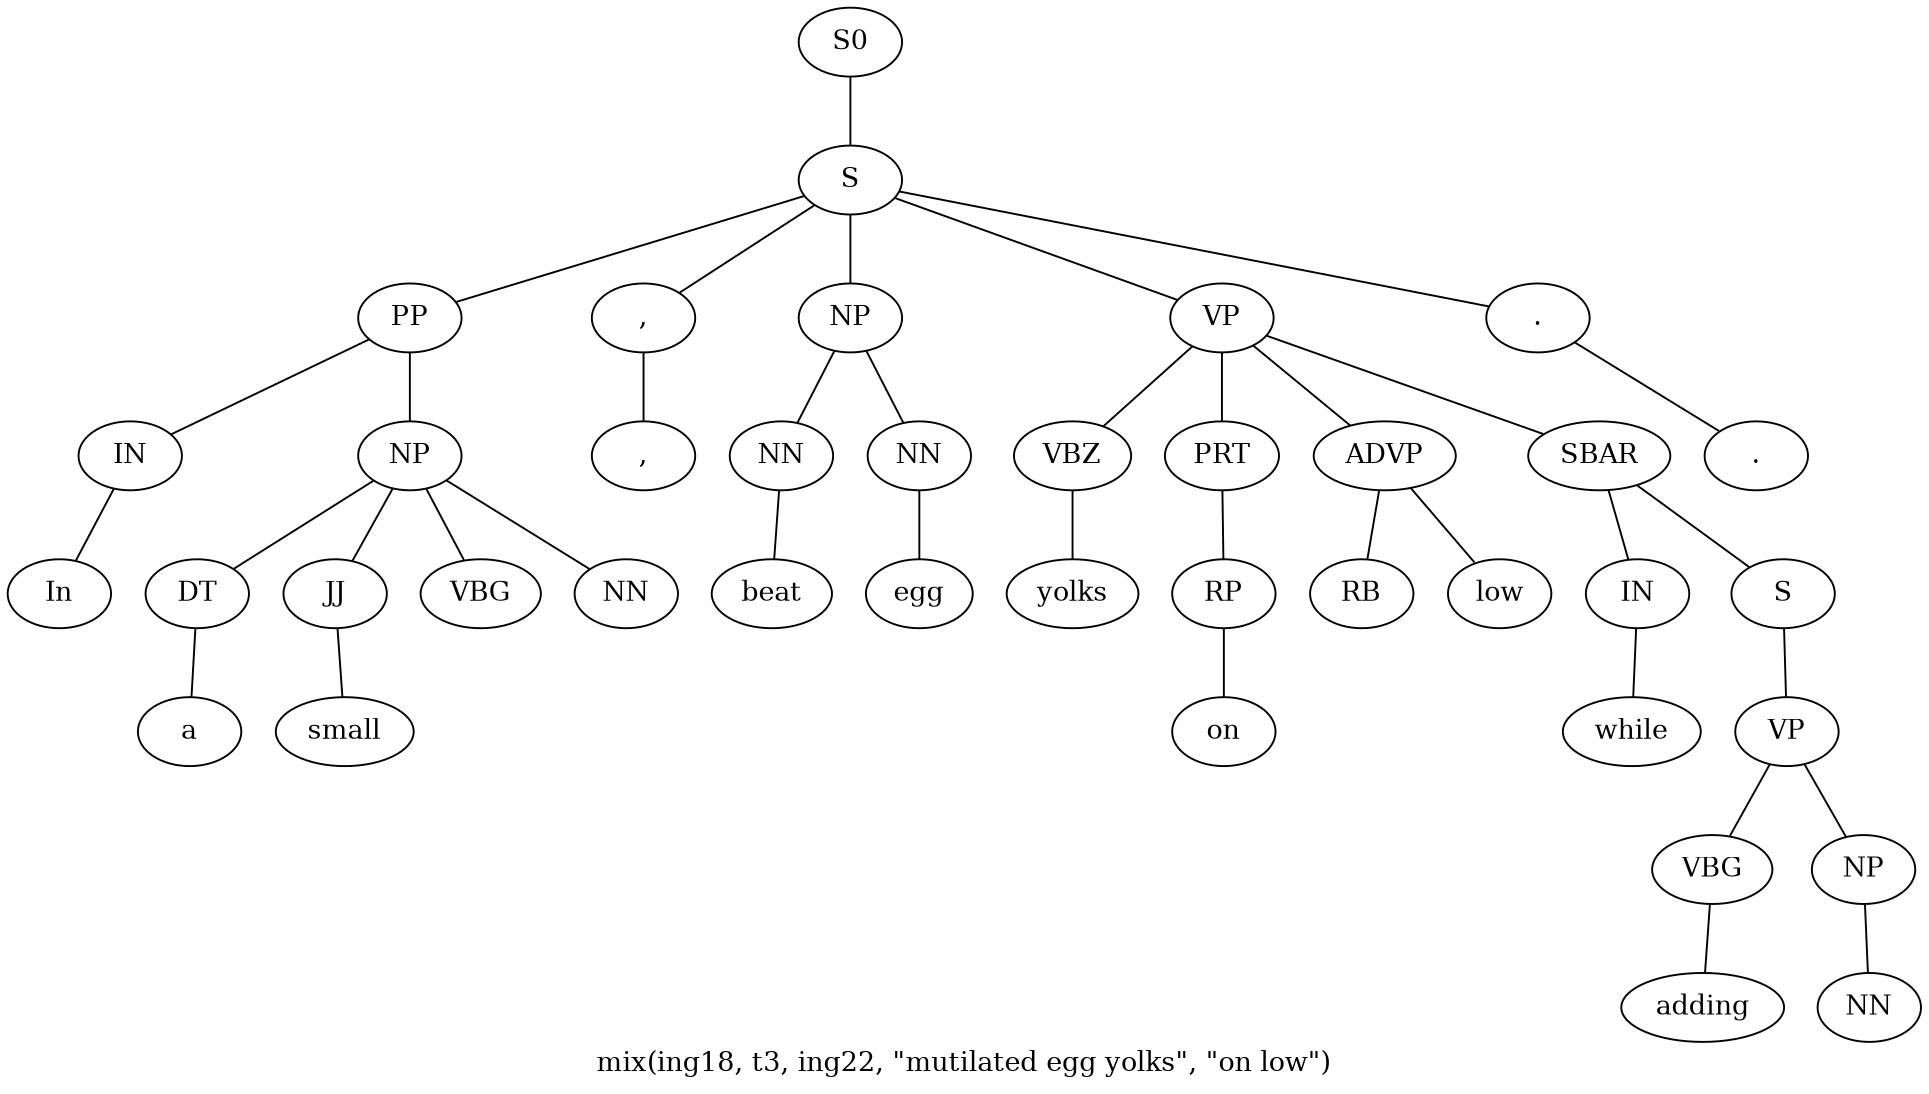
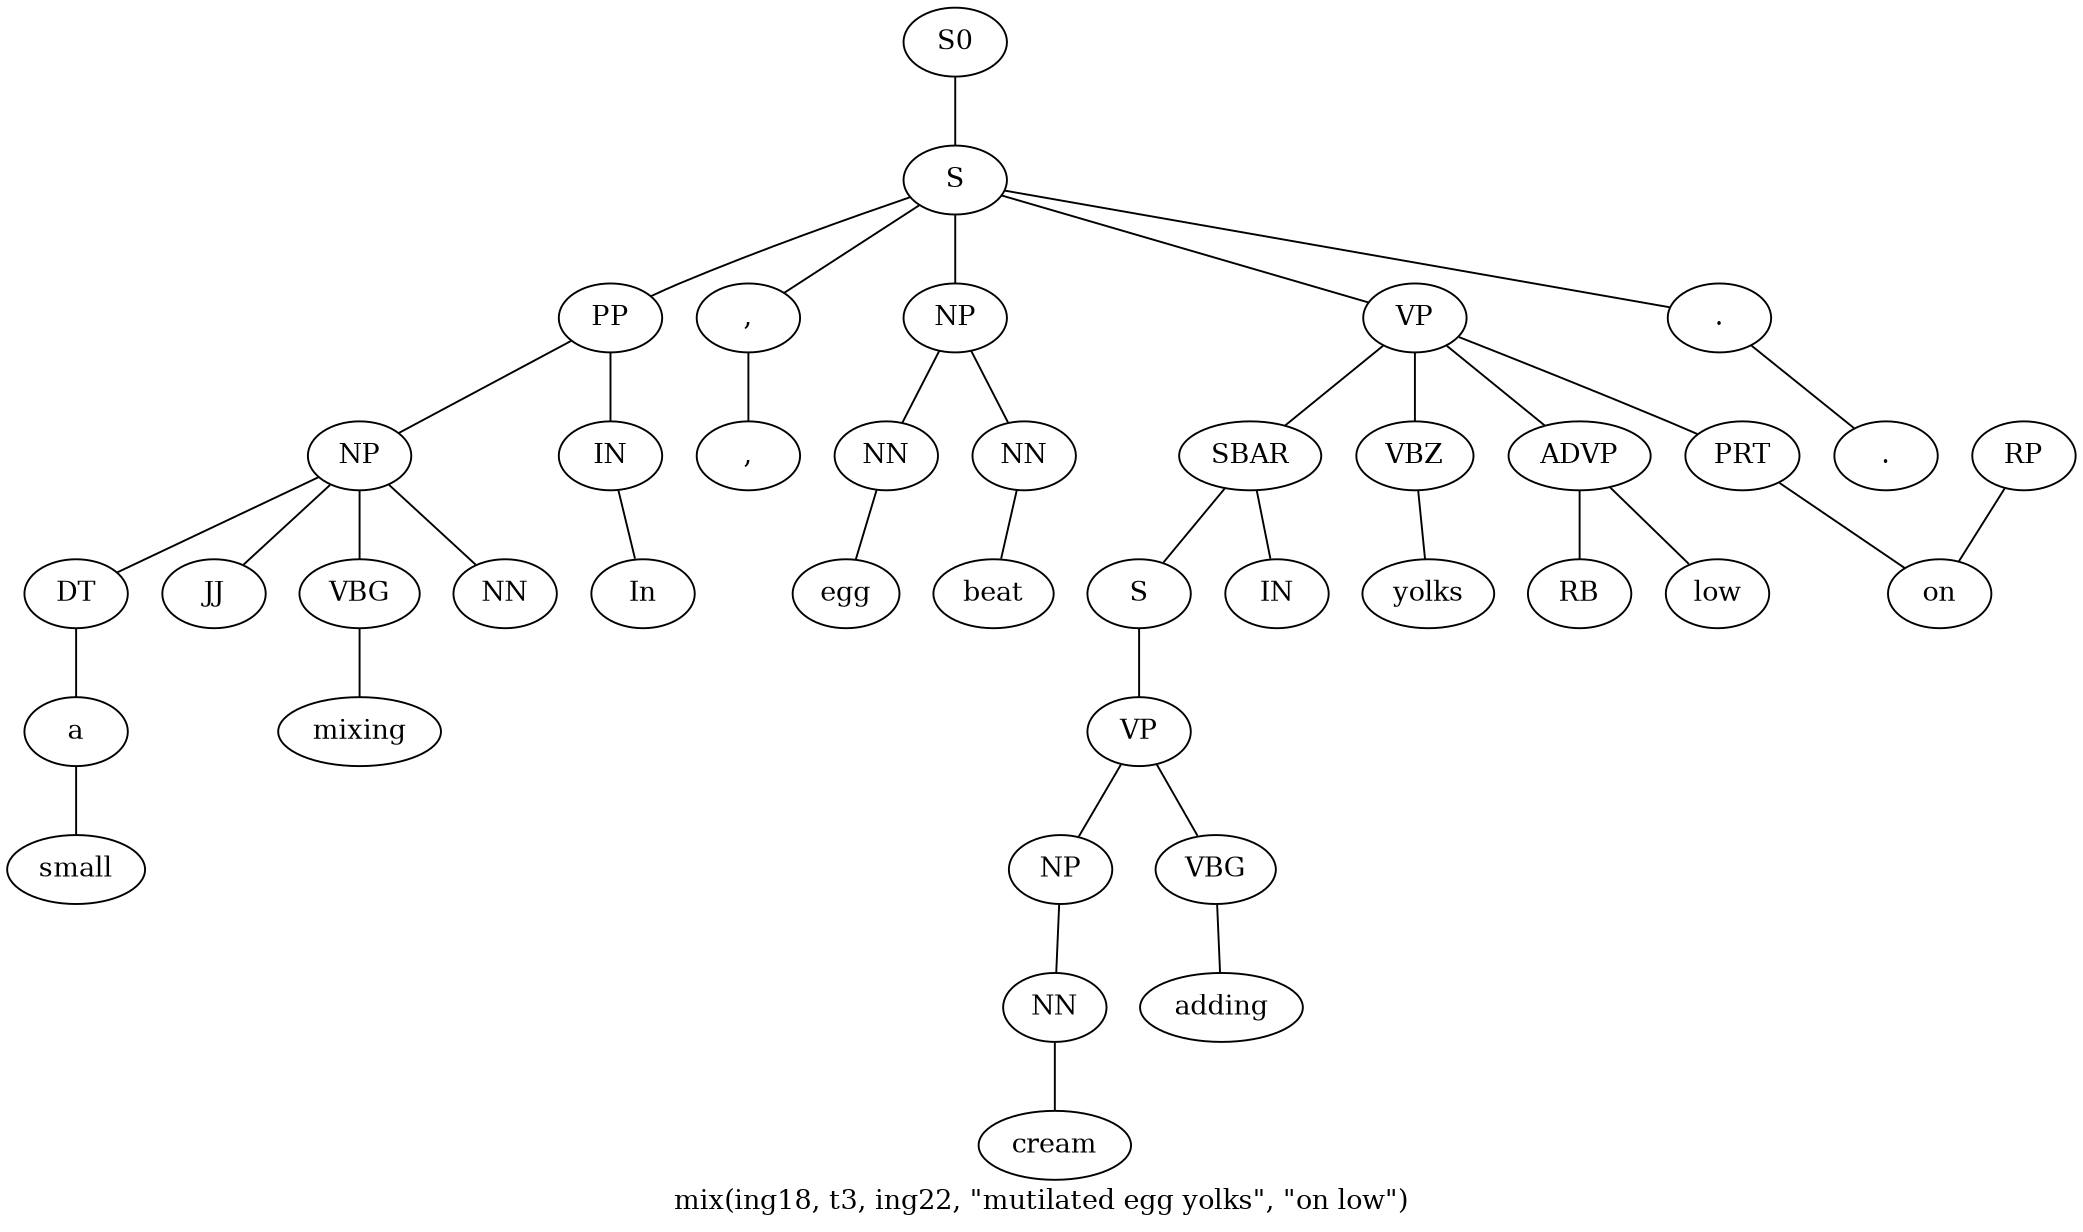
edge "PRT" -- "RP": now "PRT" -- "on"
edge "JJ" -- "small": now "a" -- "small"
node "mixing": added
node "while": removed
node "cream": added
